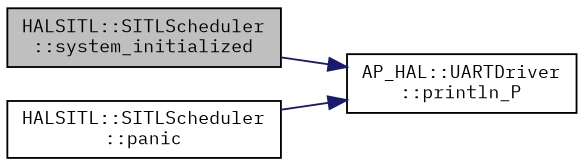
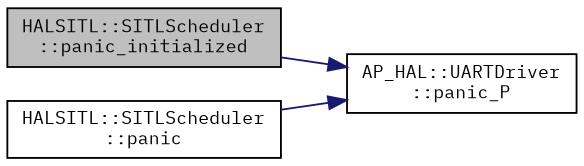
node "HALSITL::SITLScheduler ::system_initialized": label "HALSITL::SITLScheduler ::system_initialized" -> "HALSITL::SITLScheduler ::panic_initialized"
node "AP_HAL::UARTDriver ::println_P": label "AP_HAL::UARTDriver ::println_P" -> "AP_HAL::UARTDriver ::panic_P"
